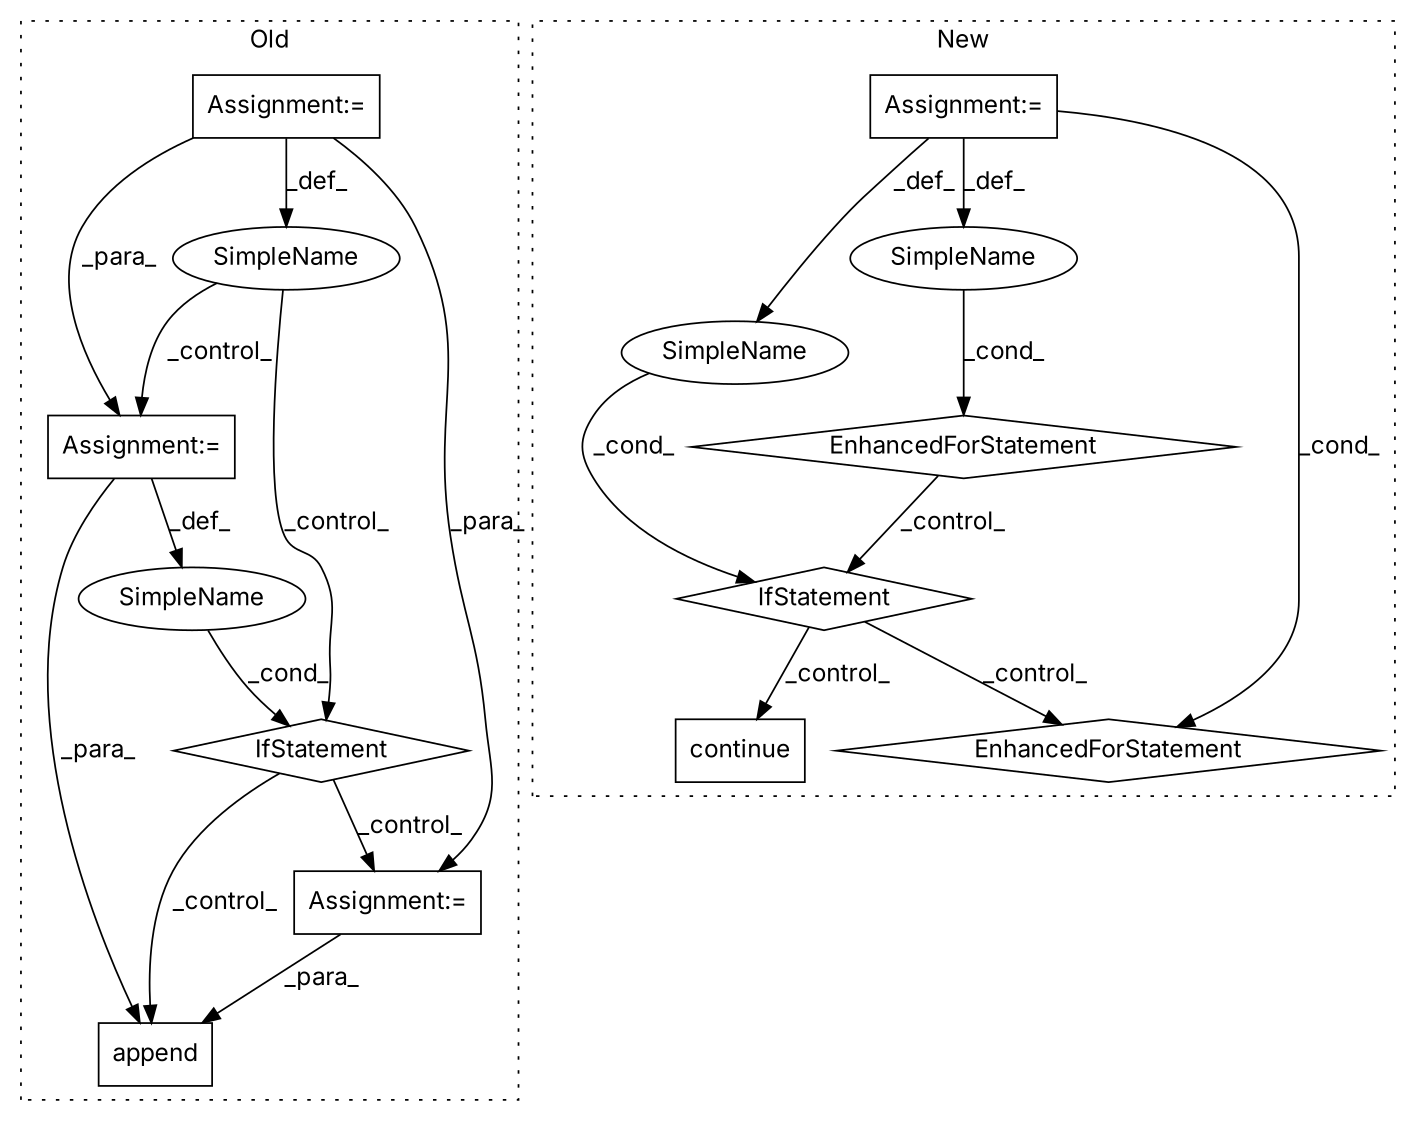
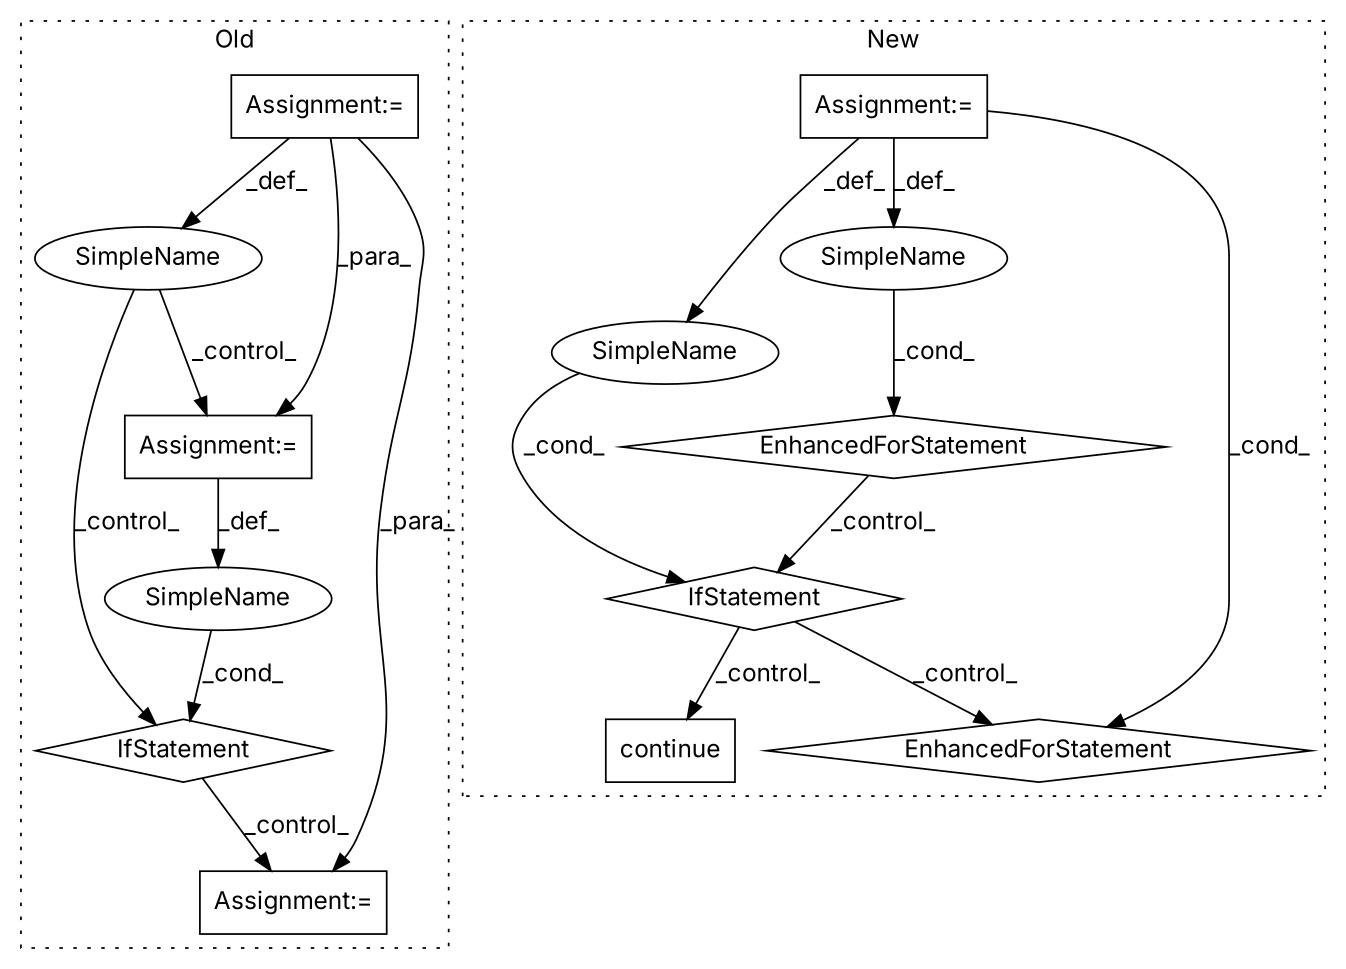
node "append": removed
